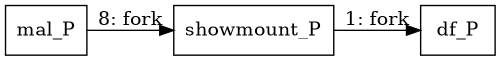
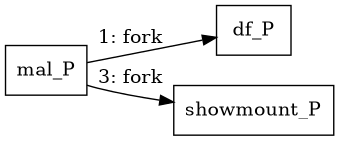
edge "mal_P" -> "showmount_P": label "8: fork" -> "3: fork"
edge "showmount_P" -> "df_P": now "mal_P" -> "df_P"
